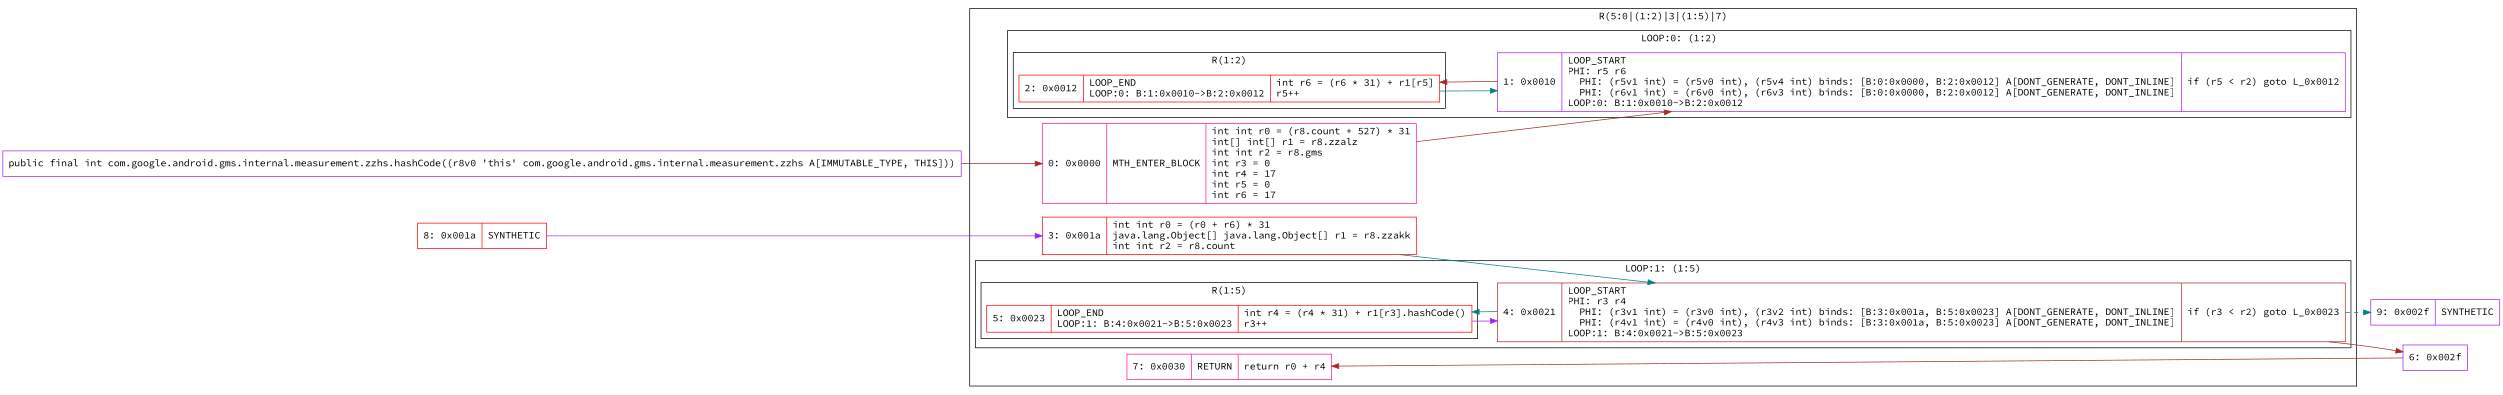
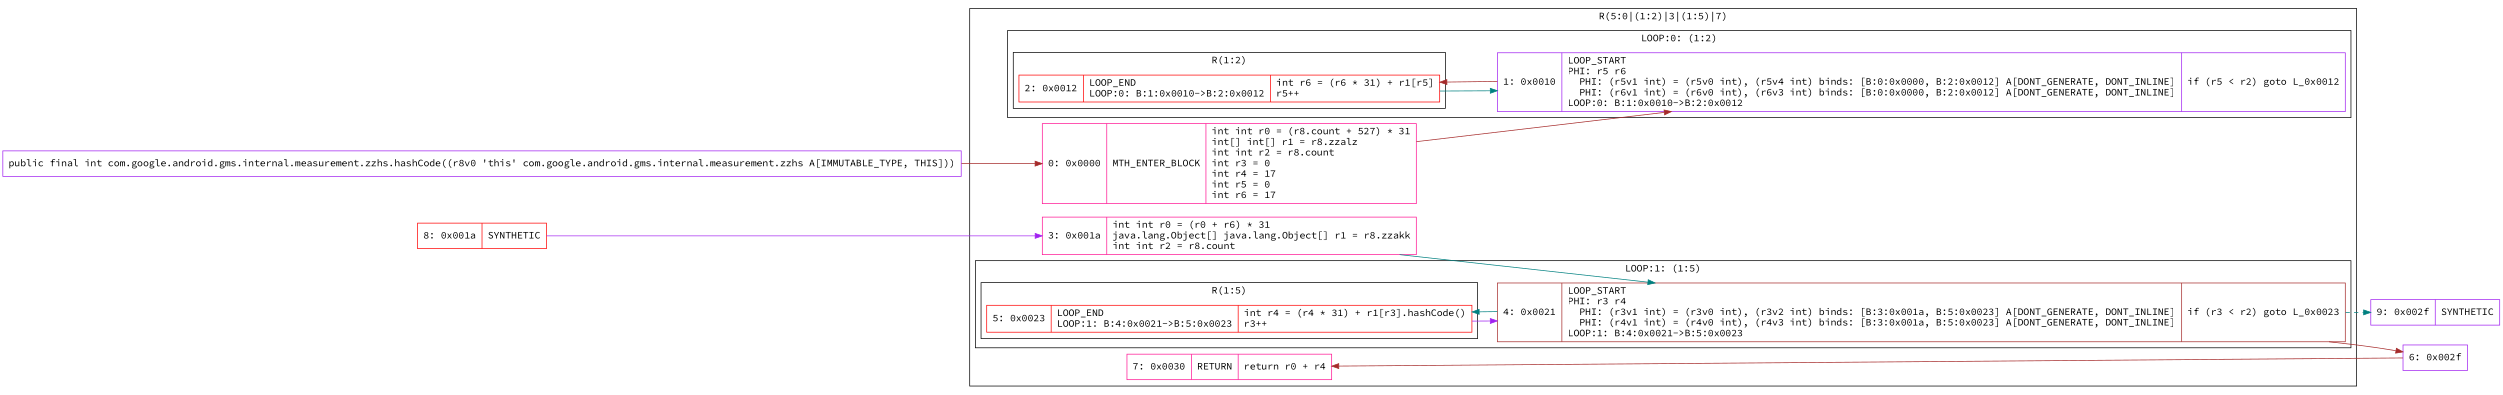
node "0: 0x0000": text "int int r2 = r8.gms" -> "int int r2 = r8.count"
node "3: 0x001a": color red -> deeppink
